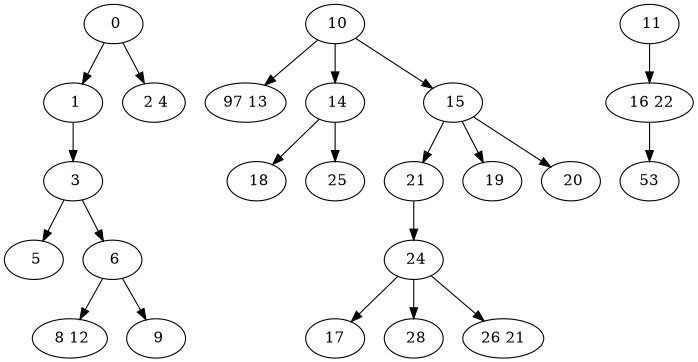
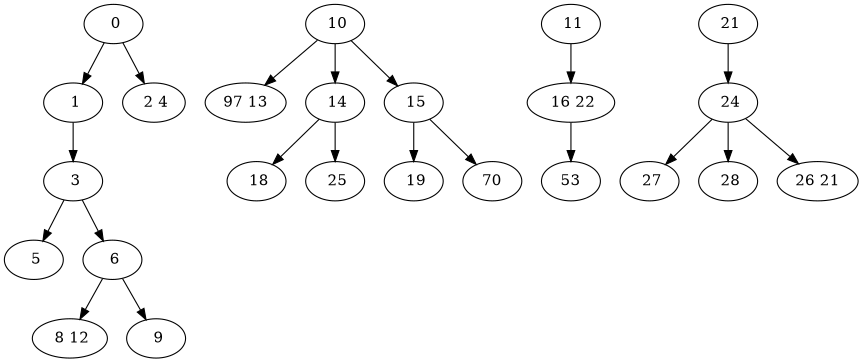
edge "15" -> "21": removed
node "20": label "20" -> "70"
node "17": label "17" -> "27"
